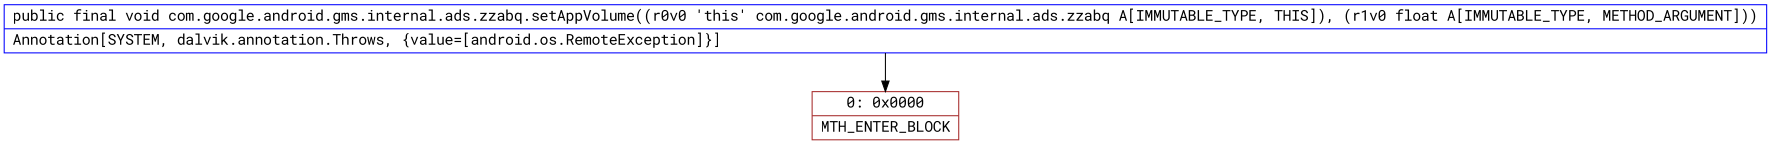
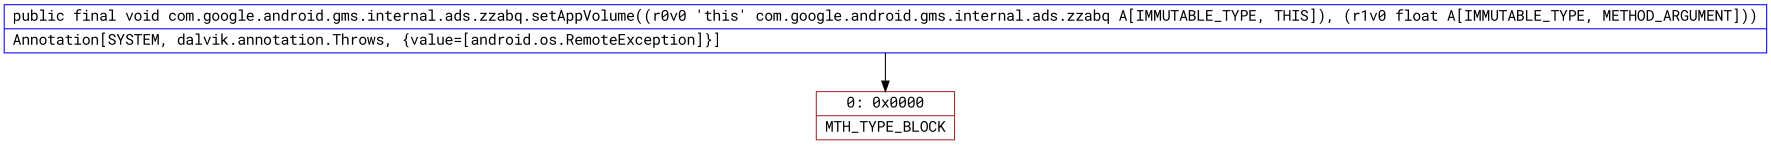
node "0: 0x0000": text "MTH_ENTER_BLOCK" -> "MTH_TYPE_BLOCK"
